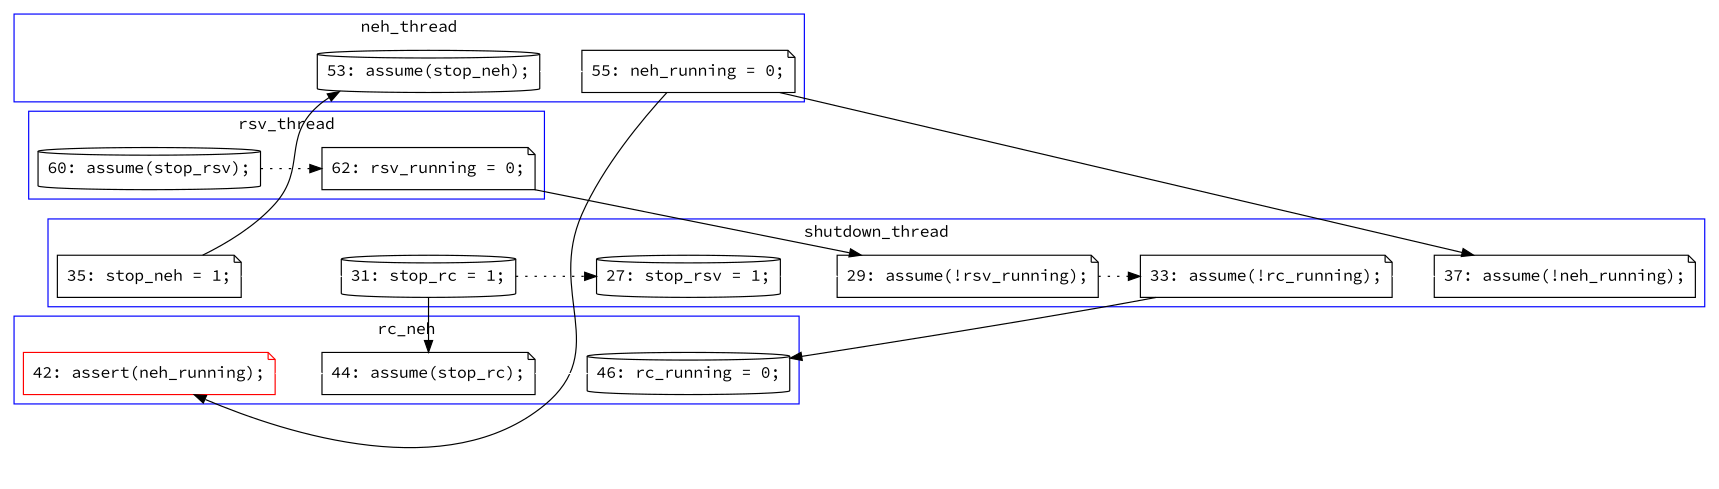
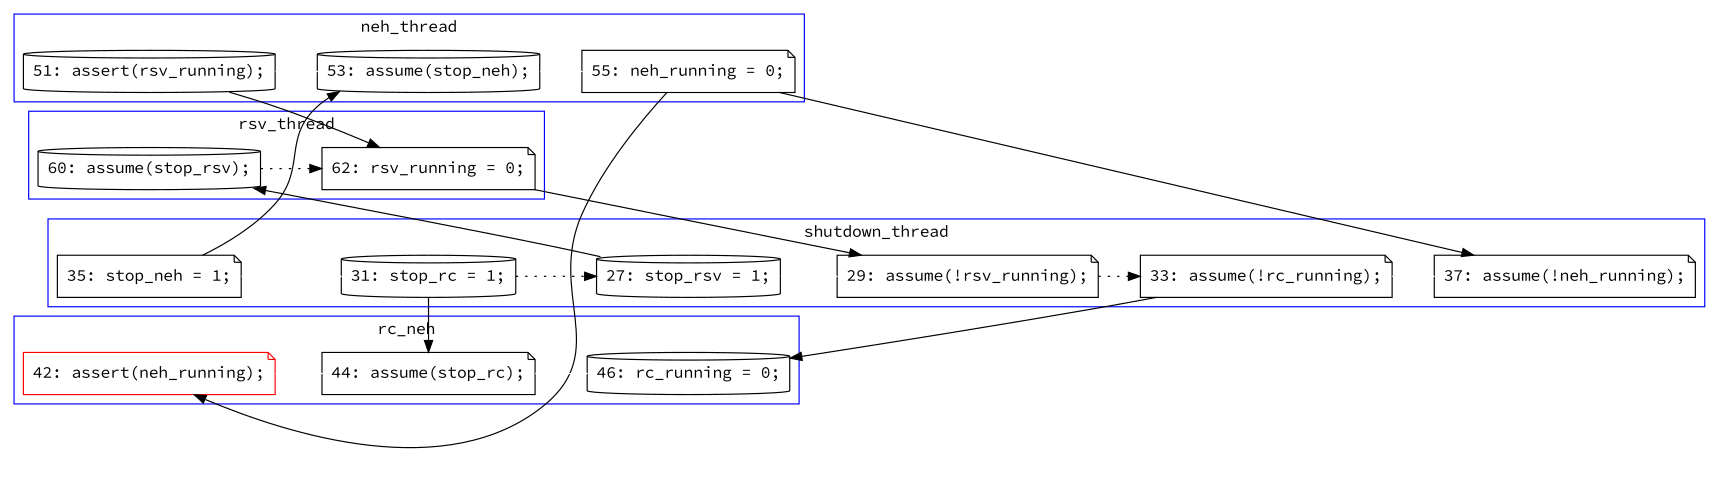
node "51: assert(rsv_running);": added
edge "27: stop_rsv = 1;" -> "60: assume(stop_rsv);": added
